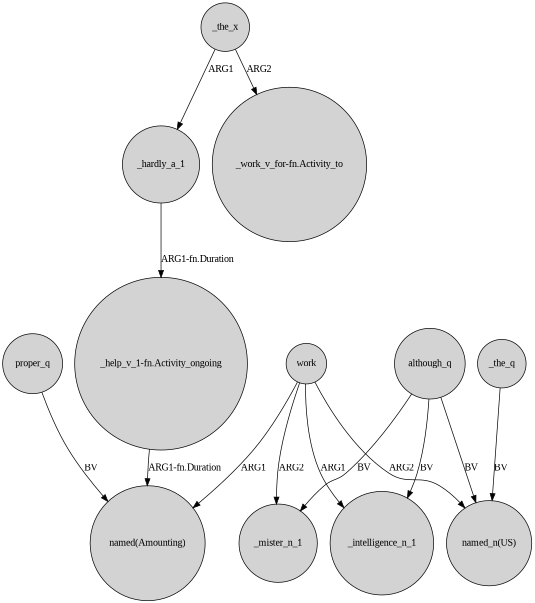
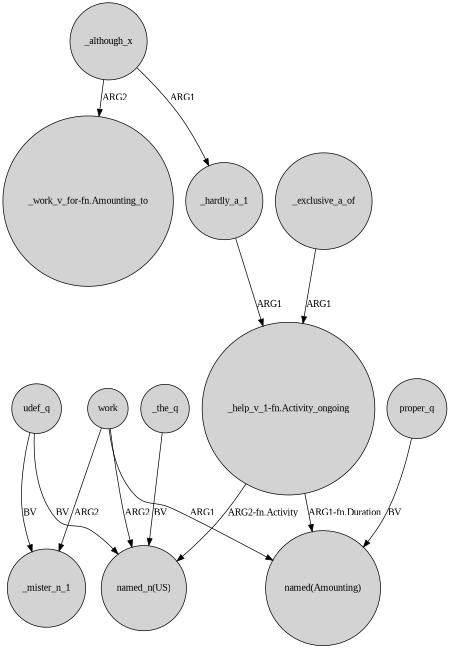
node "_the_x": label "_the_x" -> "_although_x"
node "_work_v_for-fn.Activity_to": label "_work_v_for-fn.Activity_to" -> "_work_v_for-fn.Amounting_to"
node "_exclusive_a_of": added
edge "_hardly_a_1" -> "_help_v_1-fn.Activity_ongoing": label "ARG1-fn.Duration" -> "ARG1"
node "although_q": label "although_q" -> "udef_q"
edge "_help_v_1-fn.Activity_ongoing" -> "named_n(US)": added, label "ARG2-fn.Activity"
node "_intelligence_n_1": removed
